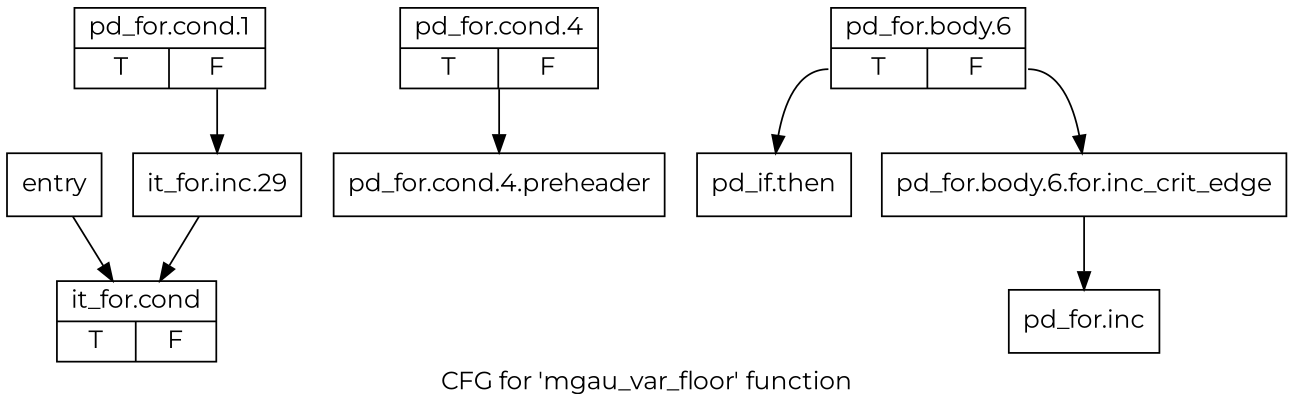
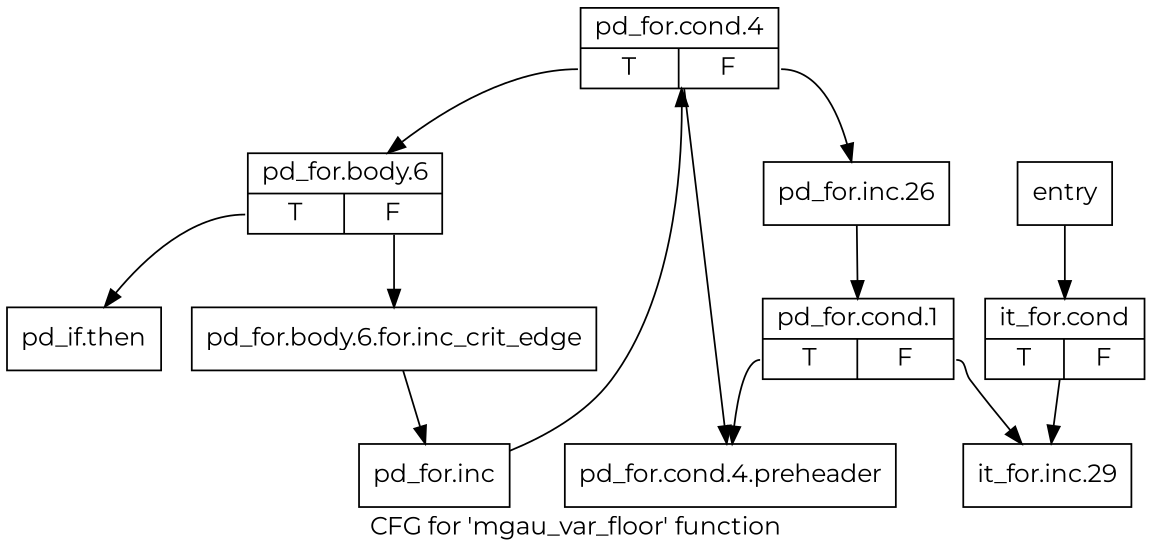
edge "pd_for.cond.4" -> "pd_for.body.6": added
node "pd_for.inc.26": added
edge "it_for.inc.29" -> "it_for.cond": reversed
edge "pd_for.inc" -> "pd_for.cond.4": added
edge "pd_for.cond.1" -> "pd_for.cond.4.preheader": added
